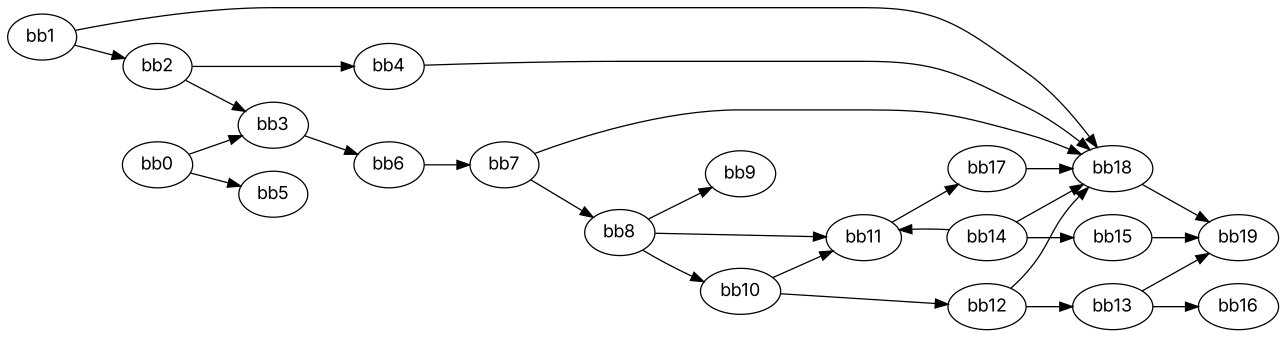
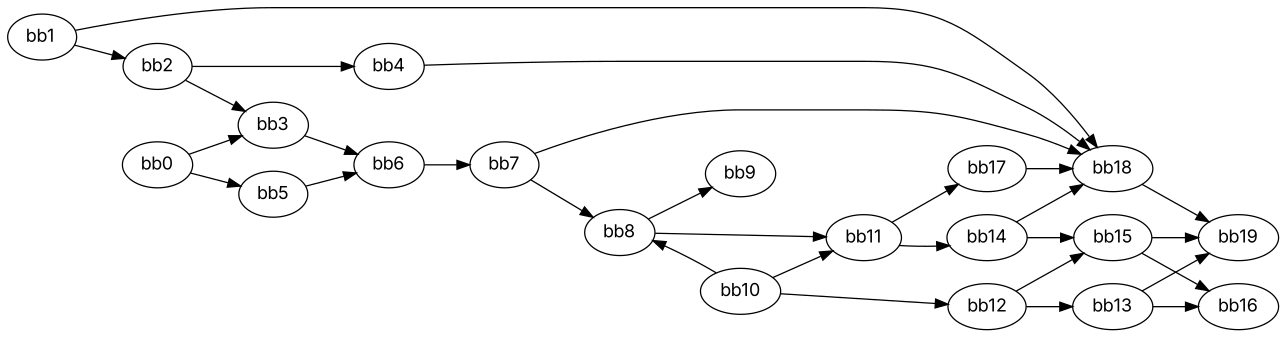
edge "bb5" -> "bb6": added
edge "bb14" -> "bb11": reversed
edge "bb12" -> "bb18": now "bb12" -> "bb15"
edge "bb8" -> "bb10": reversed
edge "bb15" -> "bb16": added
